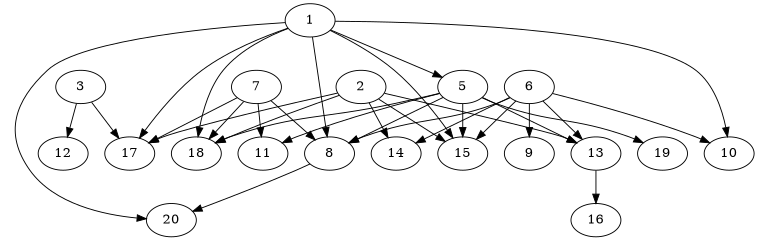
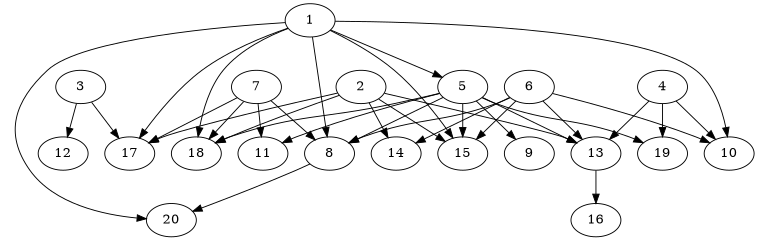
node "4": added
edge "6" -> "9": now "5" -> "9"
